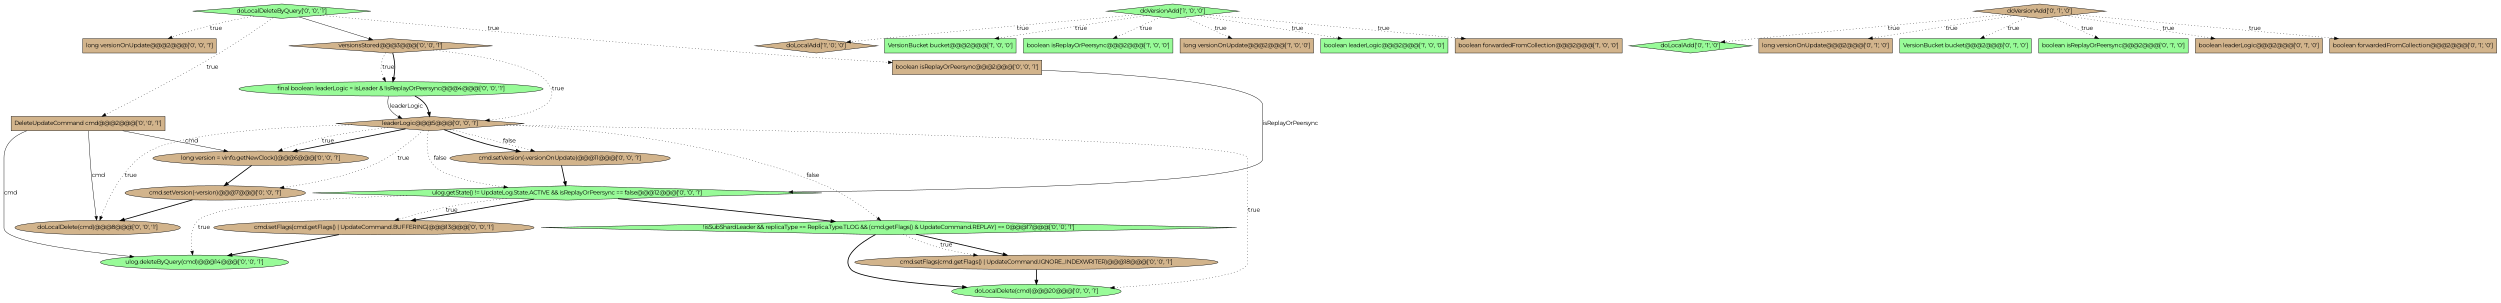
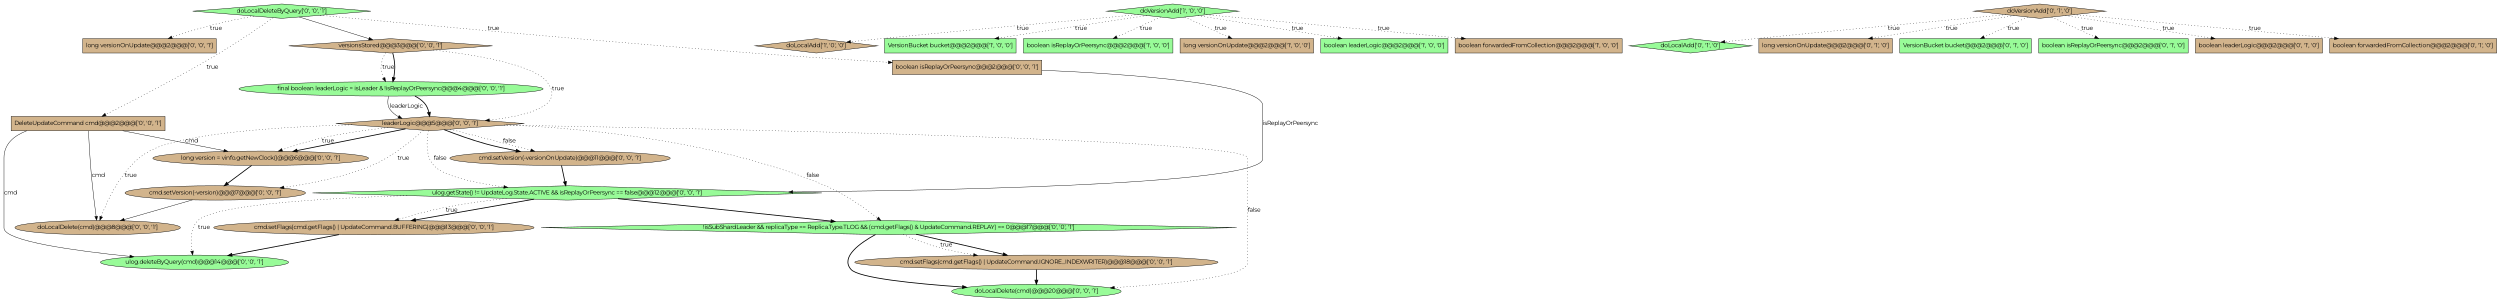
edge "cmd.setVersion(-version)@@@7@@@['0', '0', '1']" -> "doLocalDelete(cmd)@@@8@@@['0', '0', '1']": style bold -> solid
edge "leaderLogic@@@5@@@['0', '0', '1']" -> "doLocalDelete(cmd)@@@20@@@['0', '0', '1']": label "true" -> "false"
